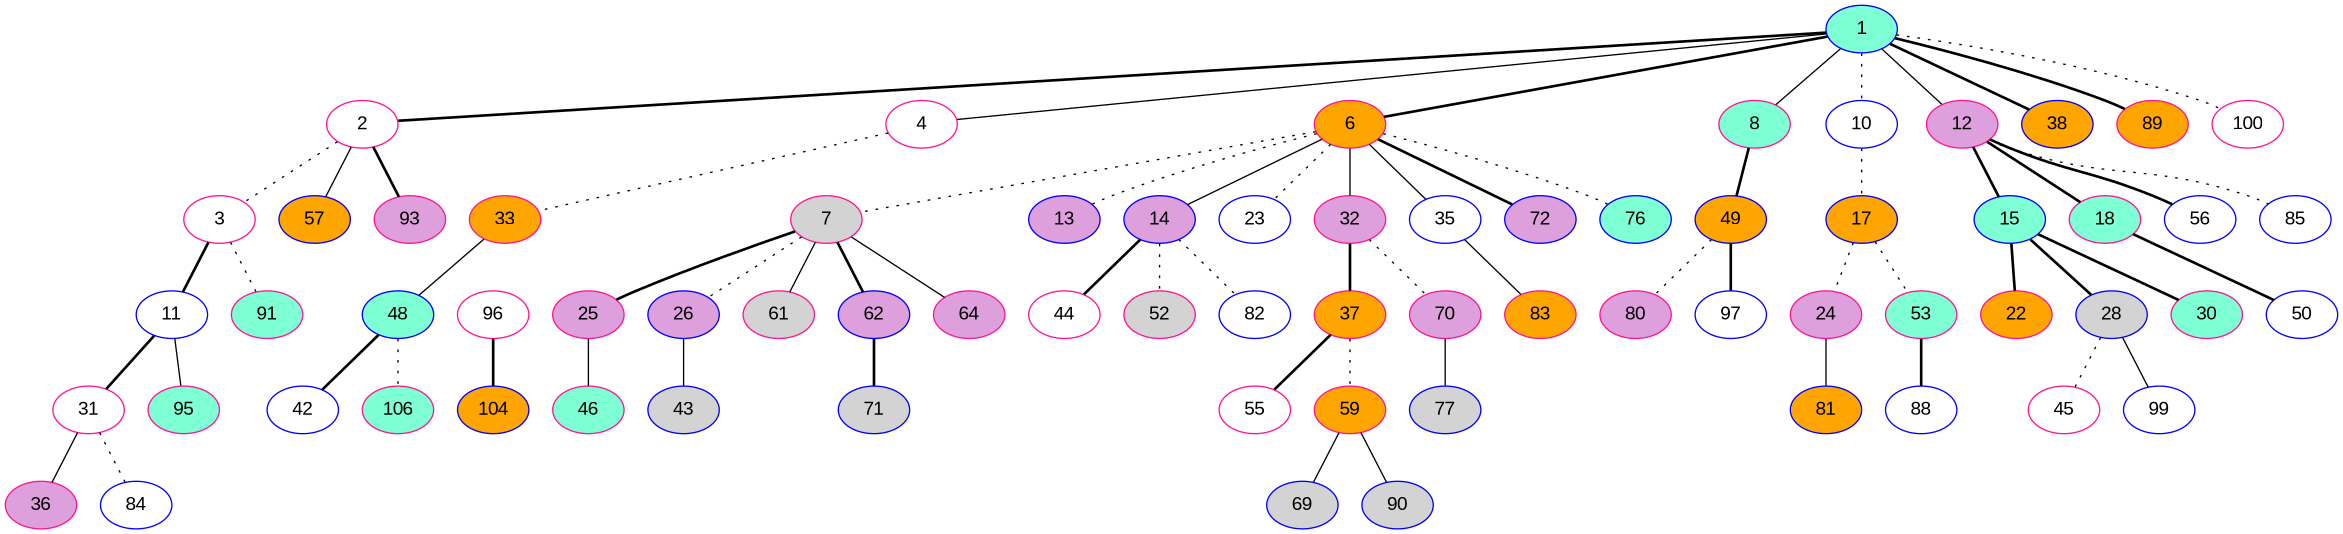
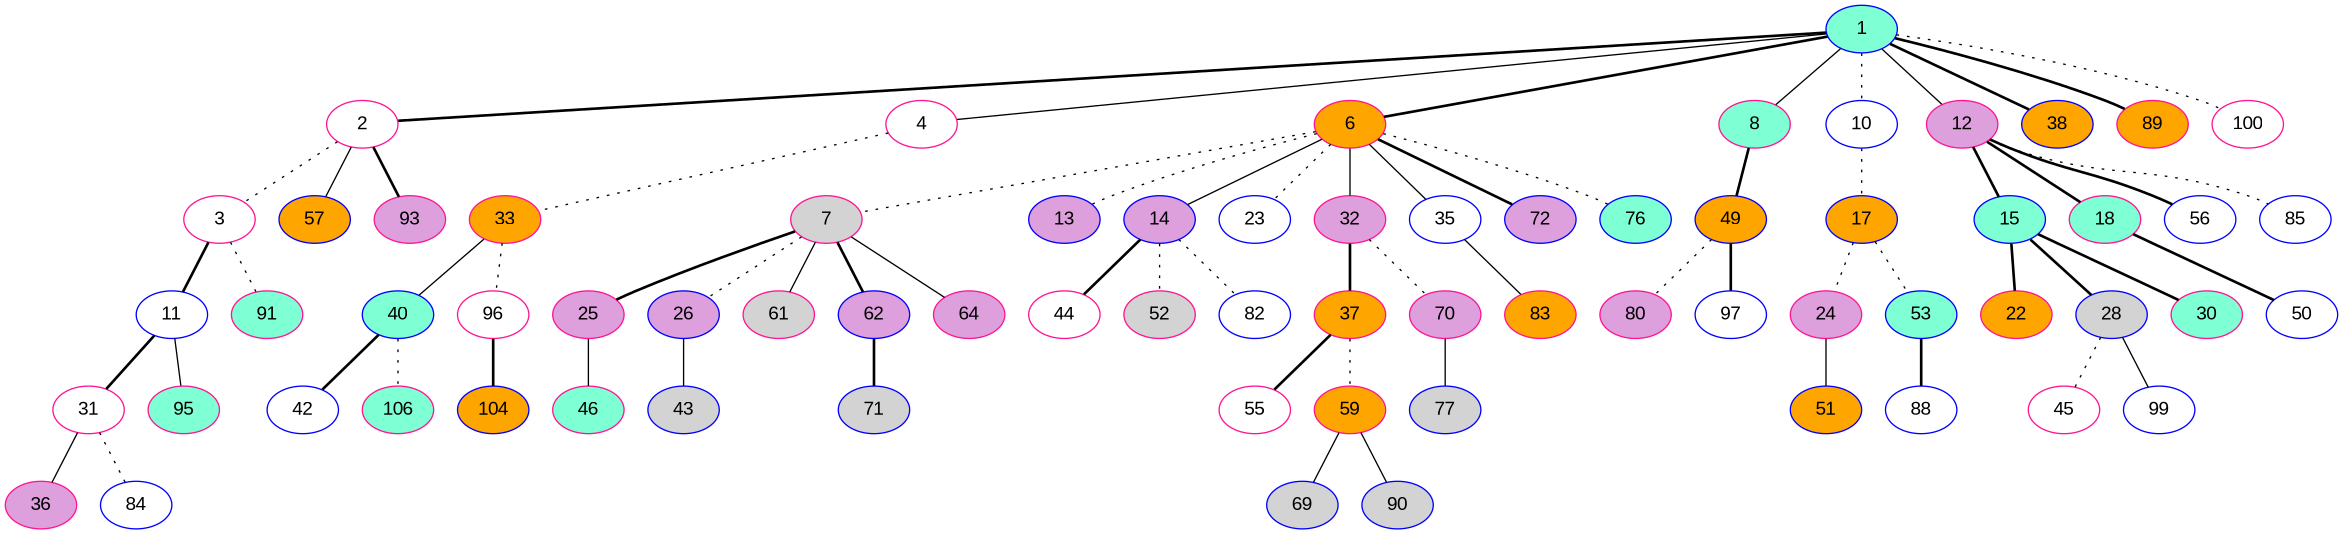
edge "33" -- "96": added
node "48": label "48" -> "40"
node "53": color deeppink -> blue
node "81": label "81" -> "51"
